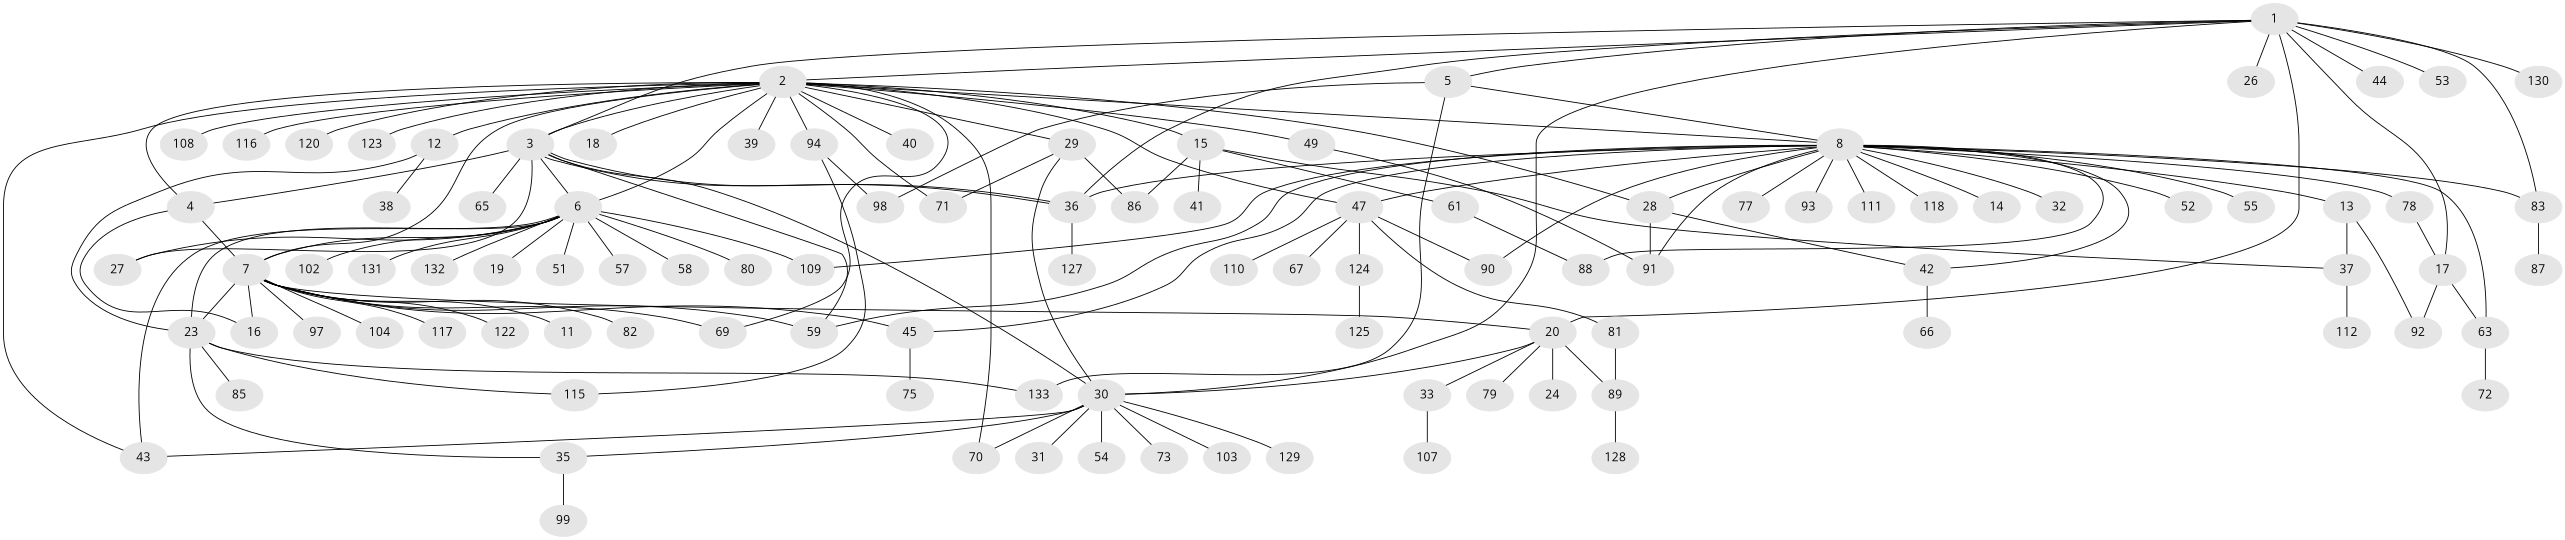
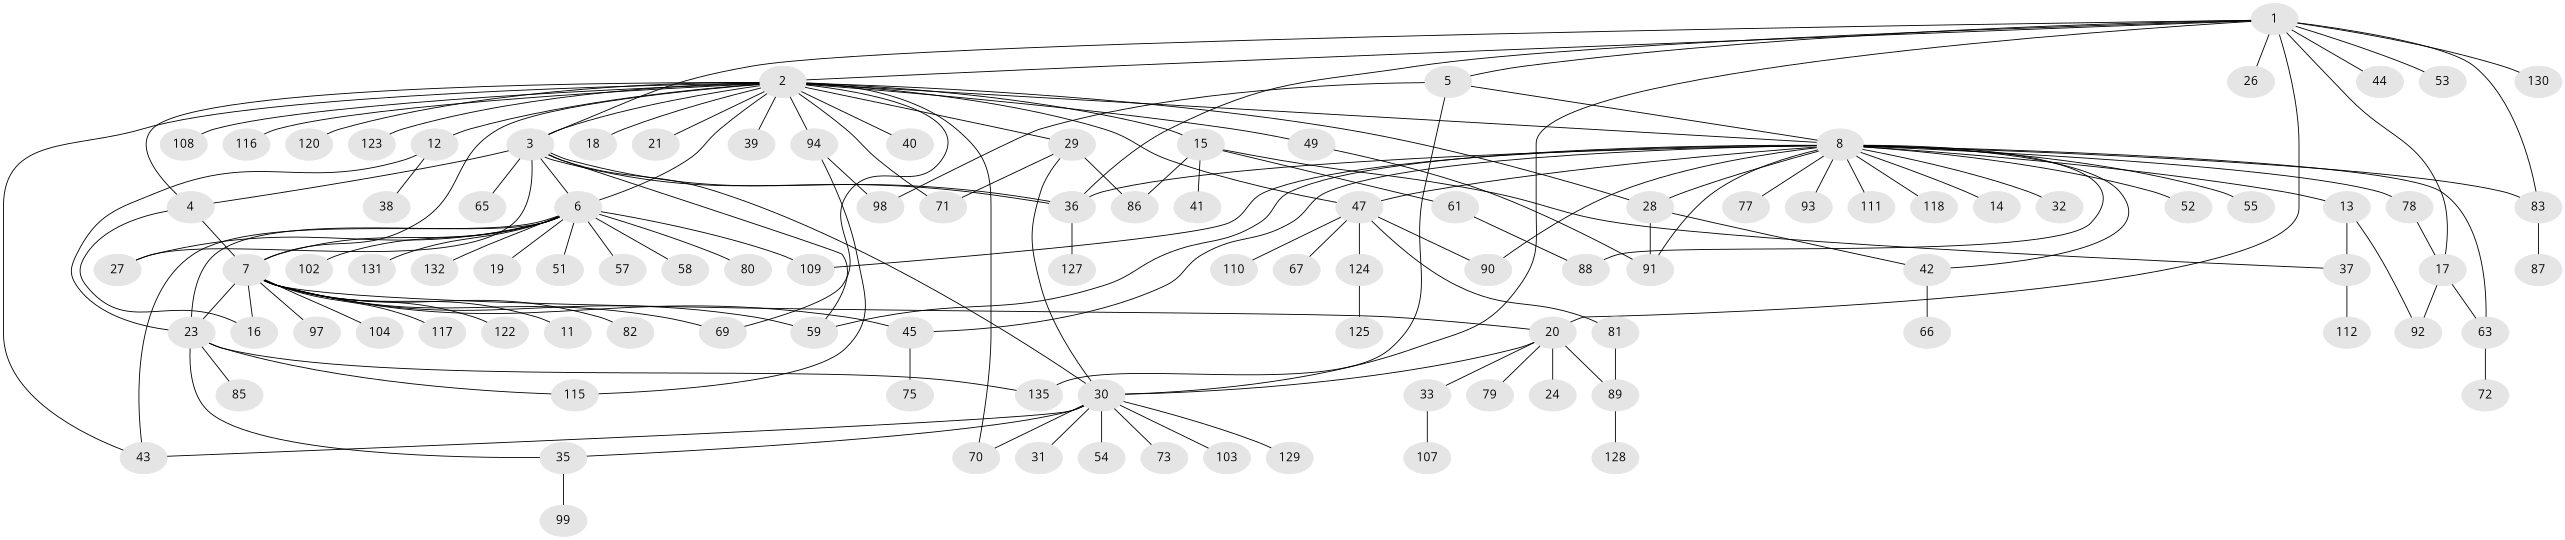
node "21": added
node "133": label "133" -> "135"
